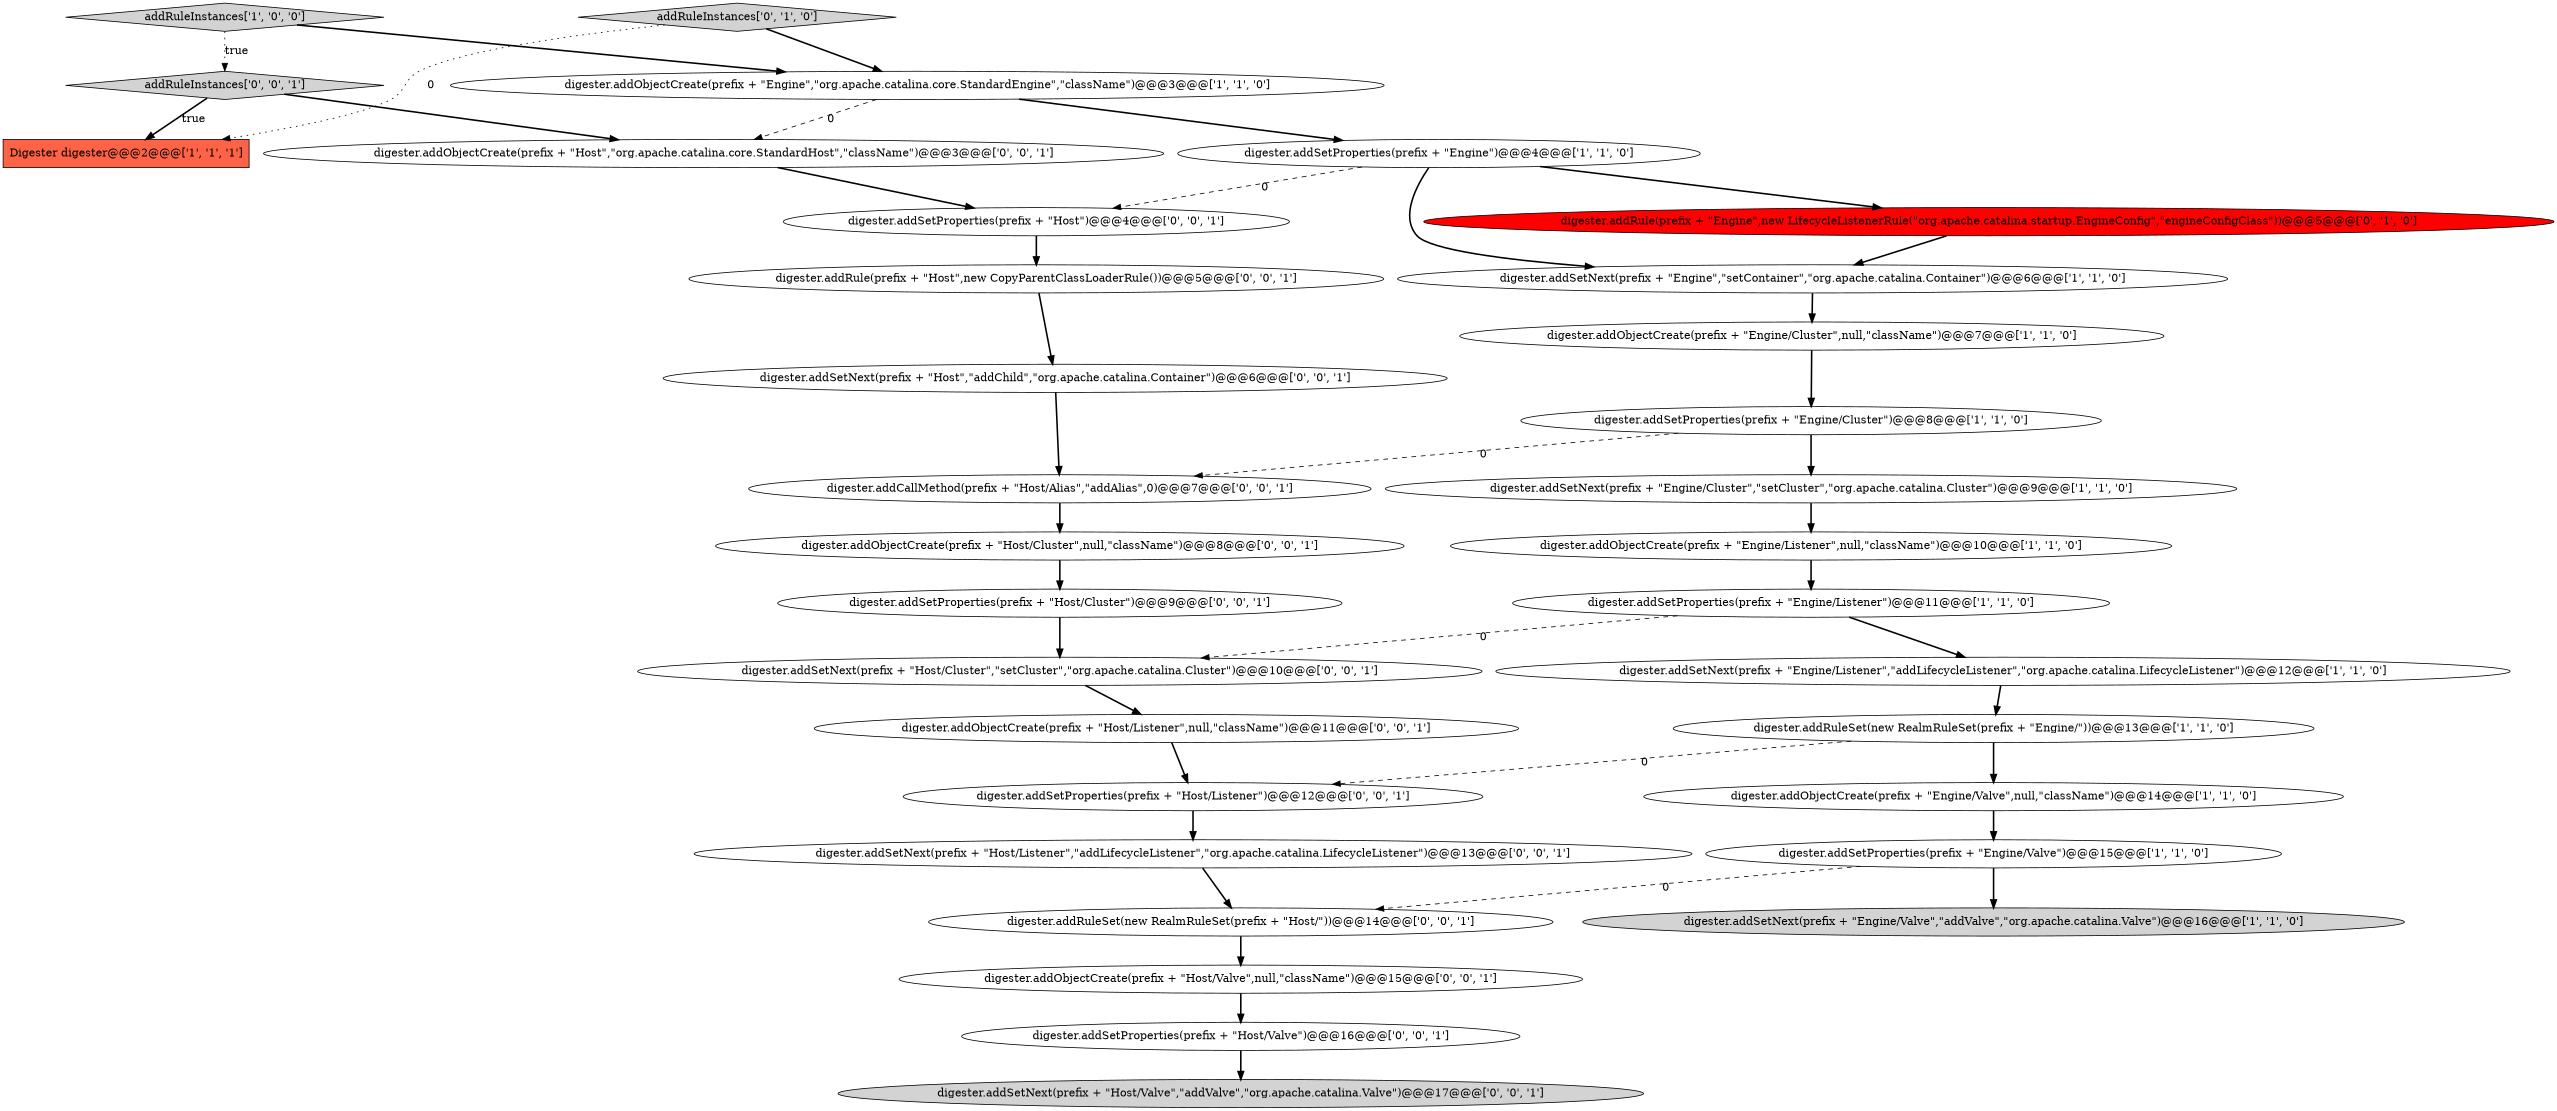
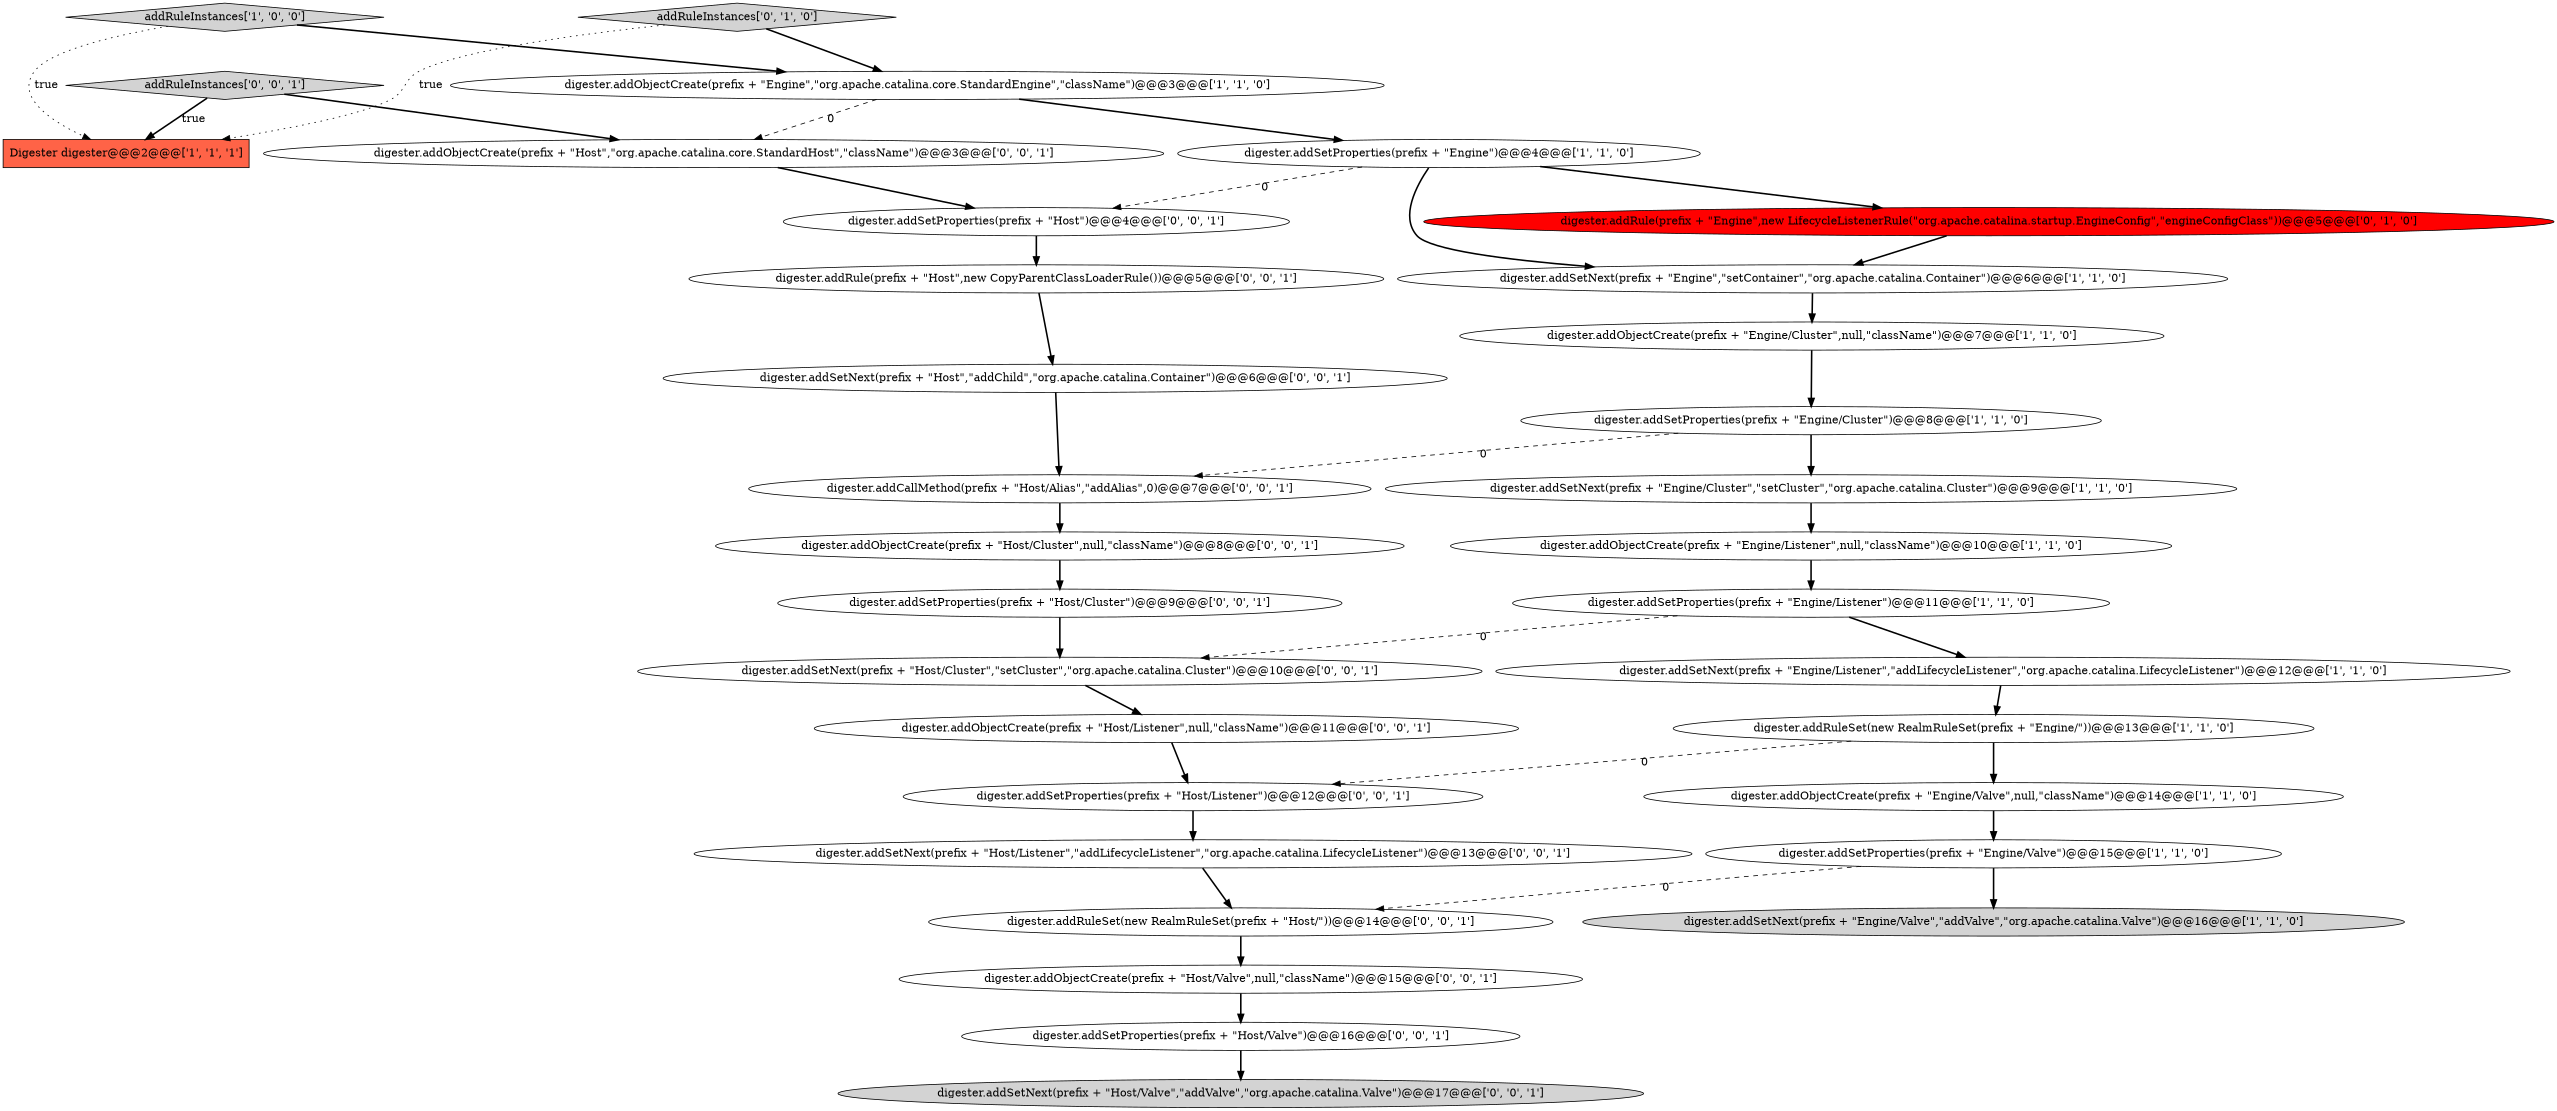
edge "addRuleInstances['1', '0', '0']" -> "addRuleInstances['0', '0', '1']": now "addRuleInstances['1', '0', '0']" -> "Digester digester@@@2@@@['1', '1', '1']"
edge "addRuleInstances['0', '1', '0']" -> "Digester digester@@@2@@@['1', '1', '1']": label "0" -> "true"
